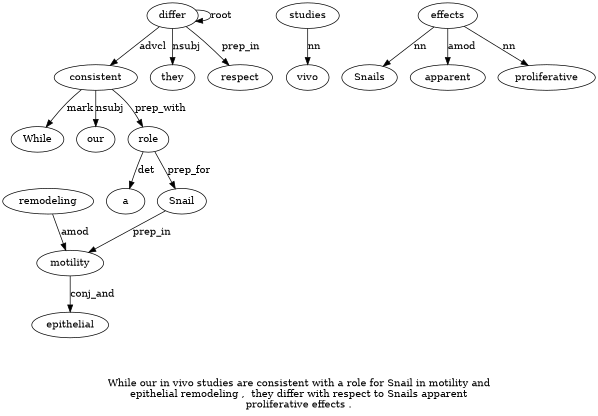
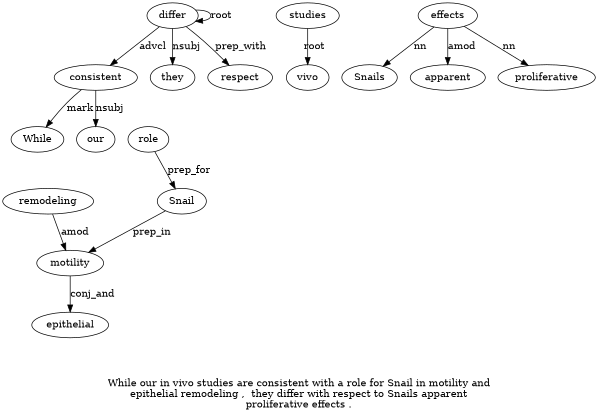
edge "differ" -> "respect": label "prep_in" -> "prep_with"
edge "studies" -> "vivo": label "nn" -> "root"
edge "consistent" -> "role": removed, label "prep_with"
node "a": removed
